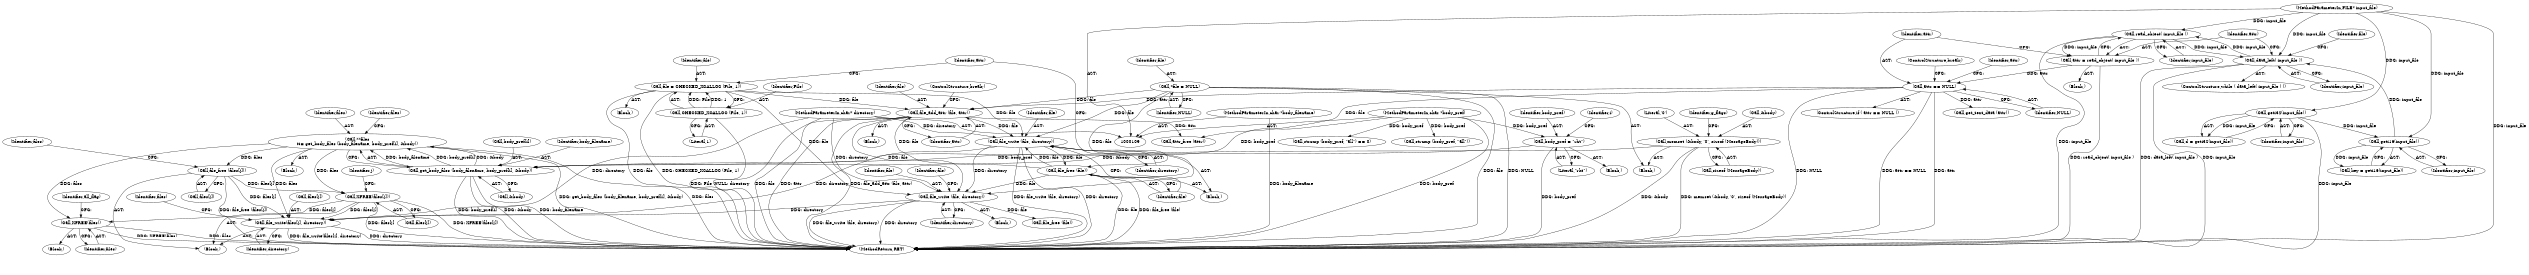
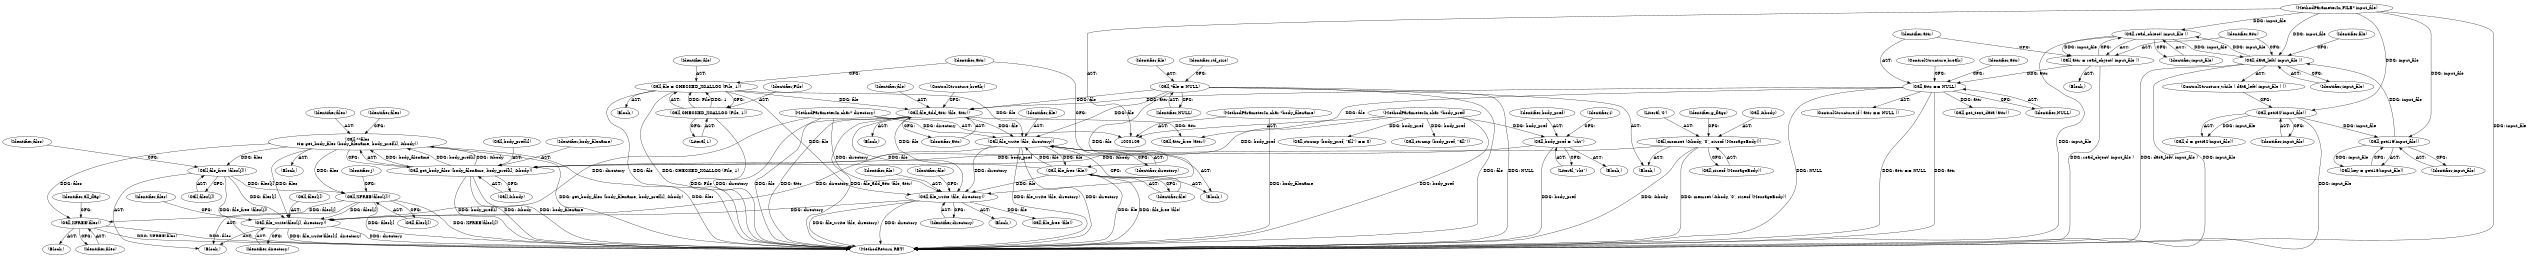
node "(Identifier,rtf_size)": added
edge "(Call,d = geti32(input_file))" -> "(Call,geti32(input_file))": now "(ControlStructure,while ( data_left( input_file ) ))" -> "(Call,geti32(input_file))"
edge "(MethodParameterIn,char* directory)" -> "(MethodReturn,RET)": label "NULL: directory" -> "DDG: directory"
